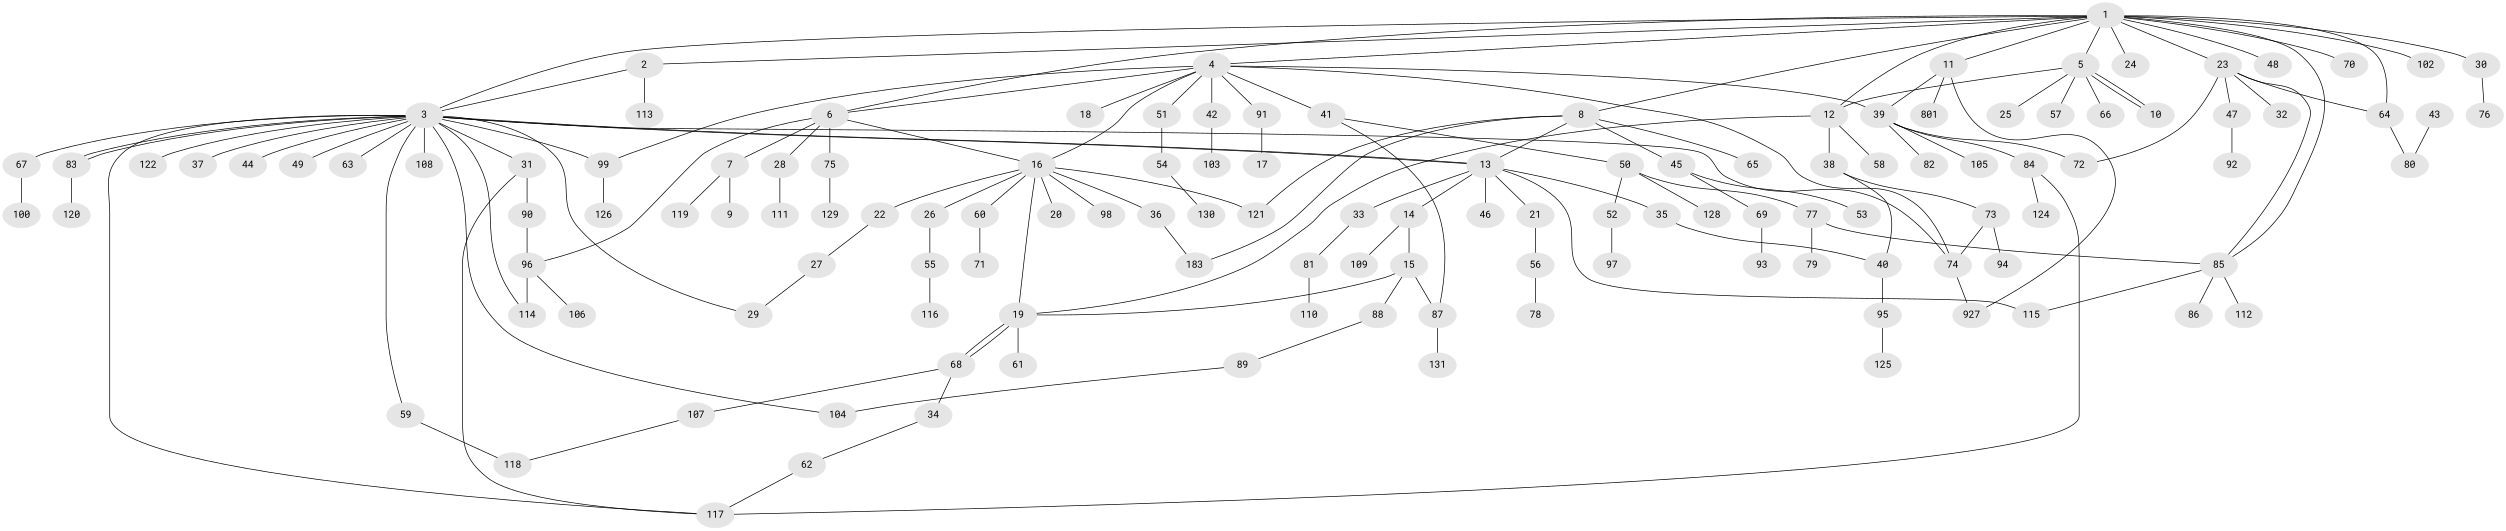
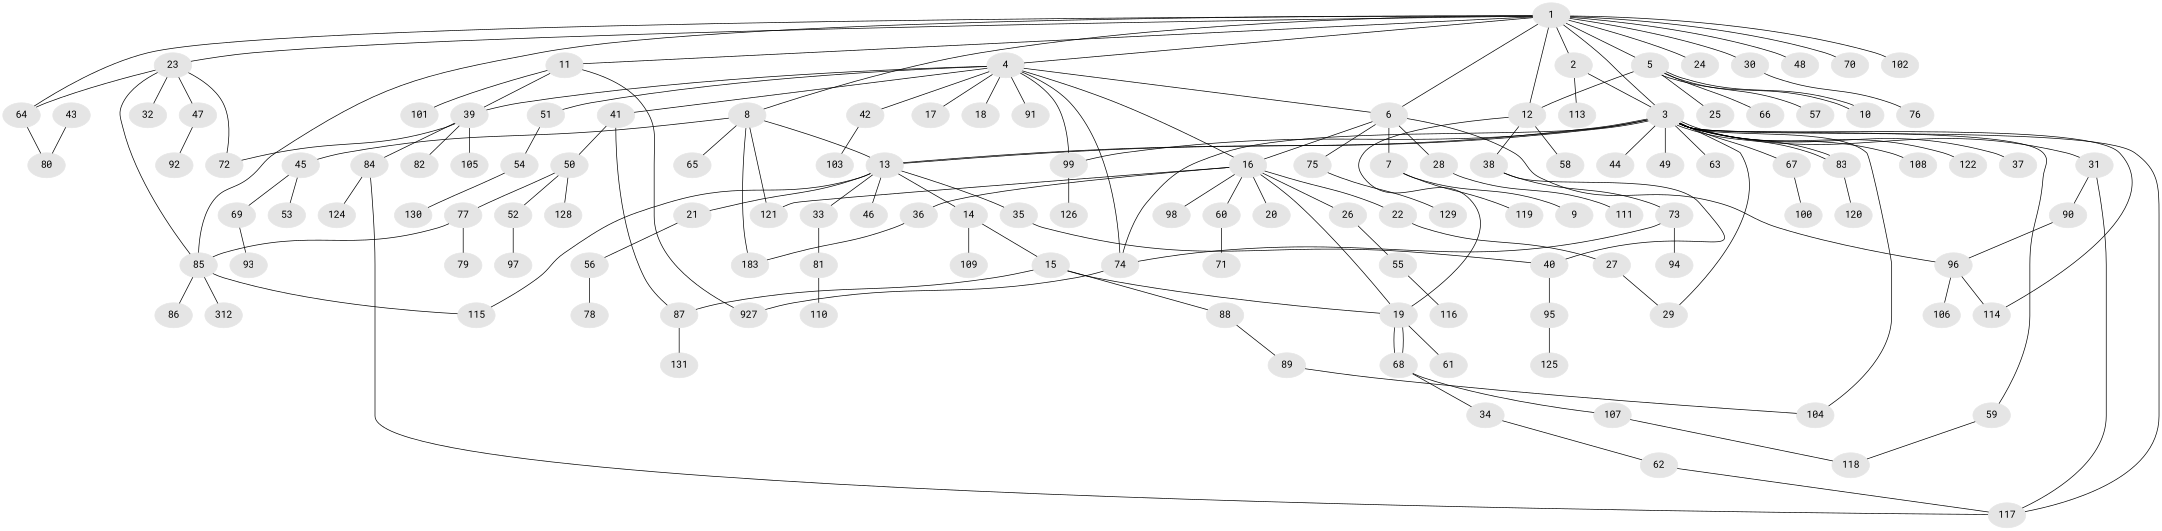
node "801": label "801" -> "101"
edge "91" -- "17": now "4" -- "17"
node "112": label "112" -> "312"
